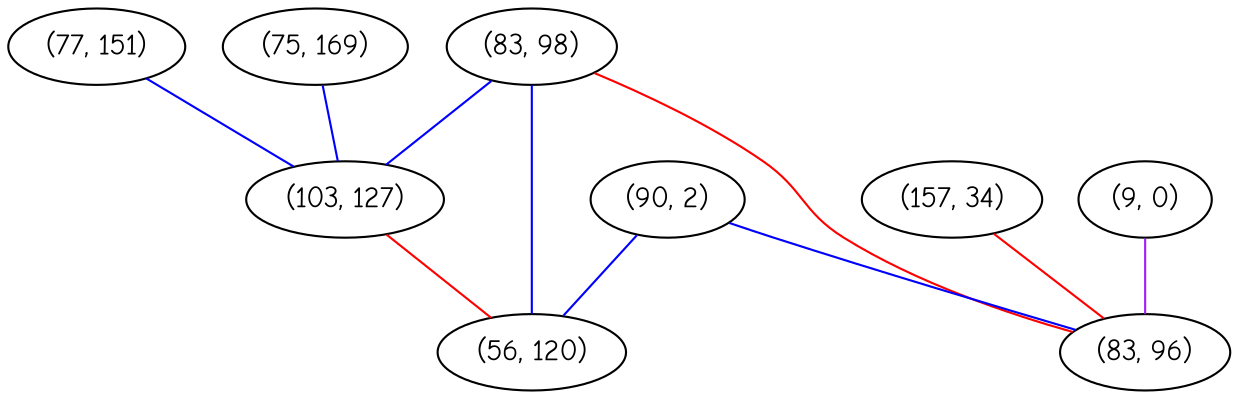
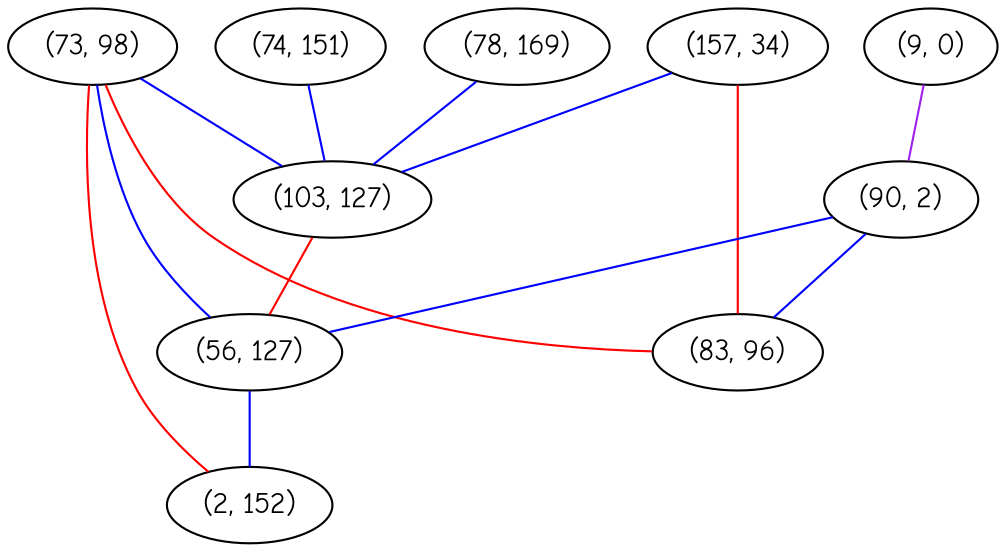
node "(77, 151)": label "(77, 151)" -> "(74, 151)"
node "(75, 169)": label "(75, 169)" -> "(78, 169)"
node "(83, 98)": label "(83, 98)" -> "(73, 98)"
edge "(157, 34)" -- "(103, 127)": added
edge "(9, 0)" -- "(83, 96)": now "(9, 0)" -- "(90, 2)"
node "(56, 120)": label "(56, 120)" -> "(56, 127)"
node "(2, 152)": added
